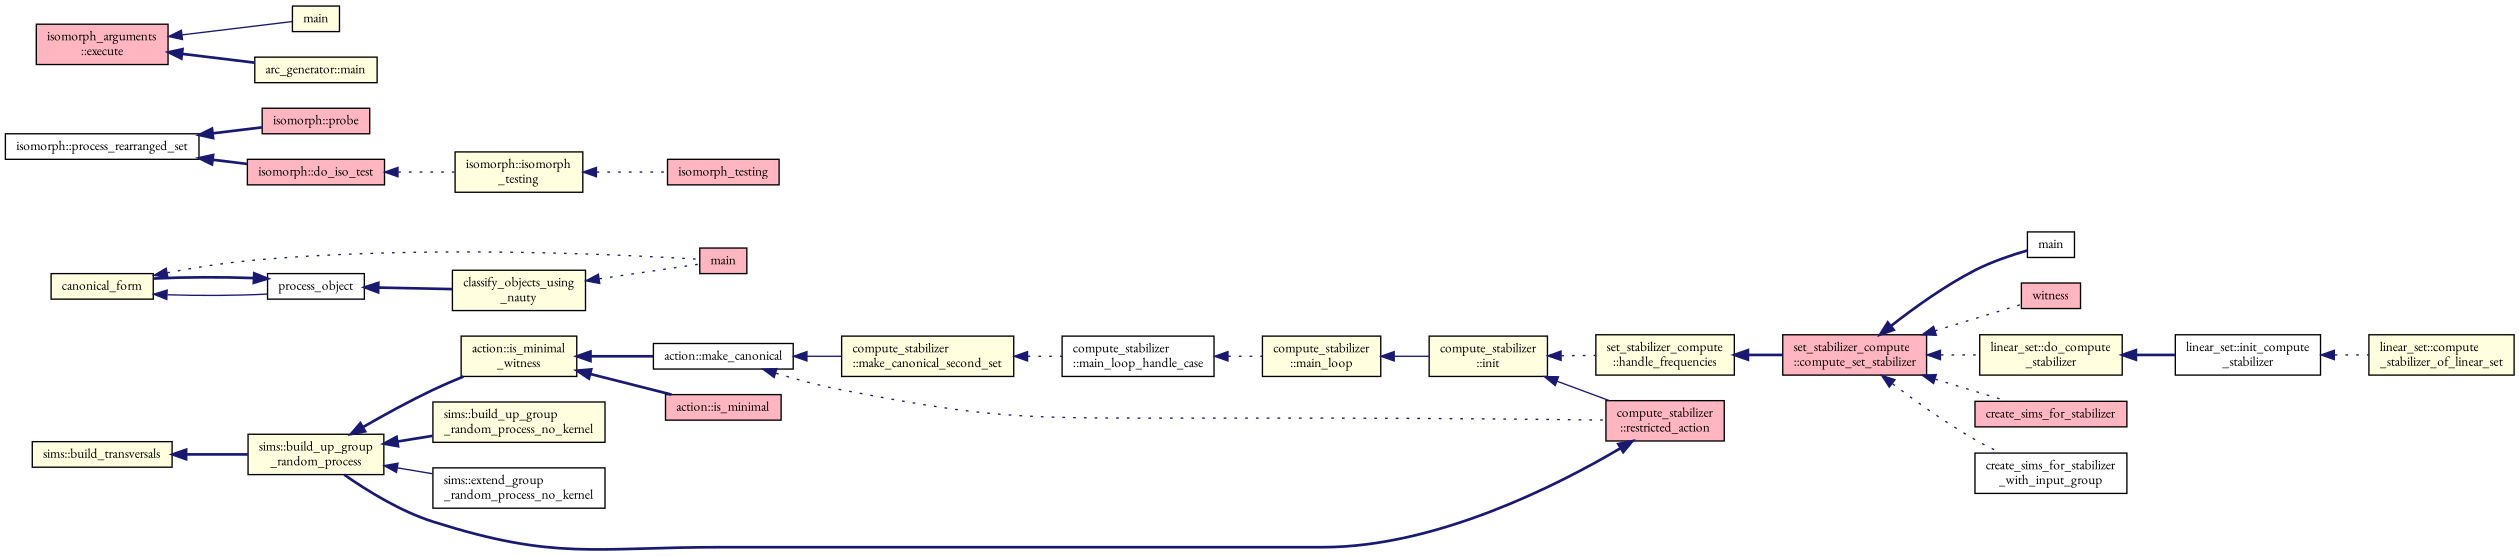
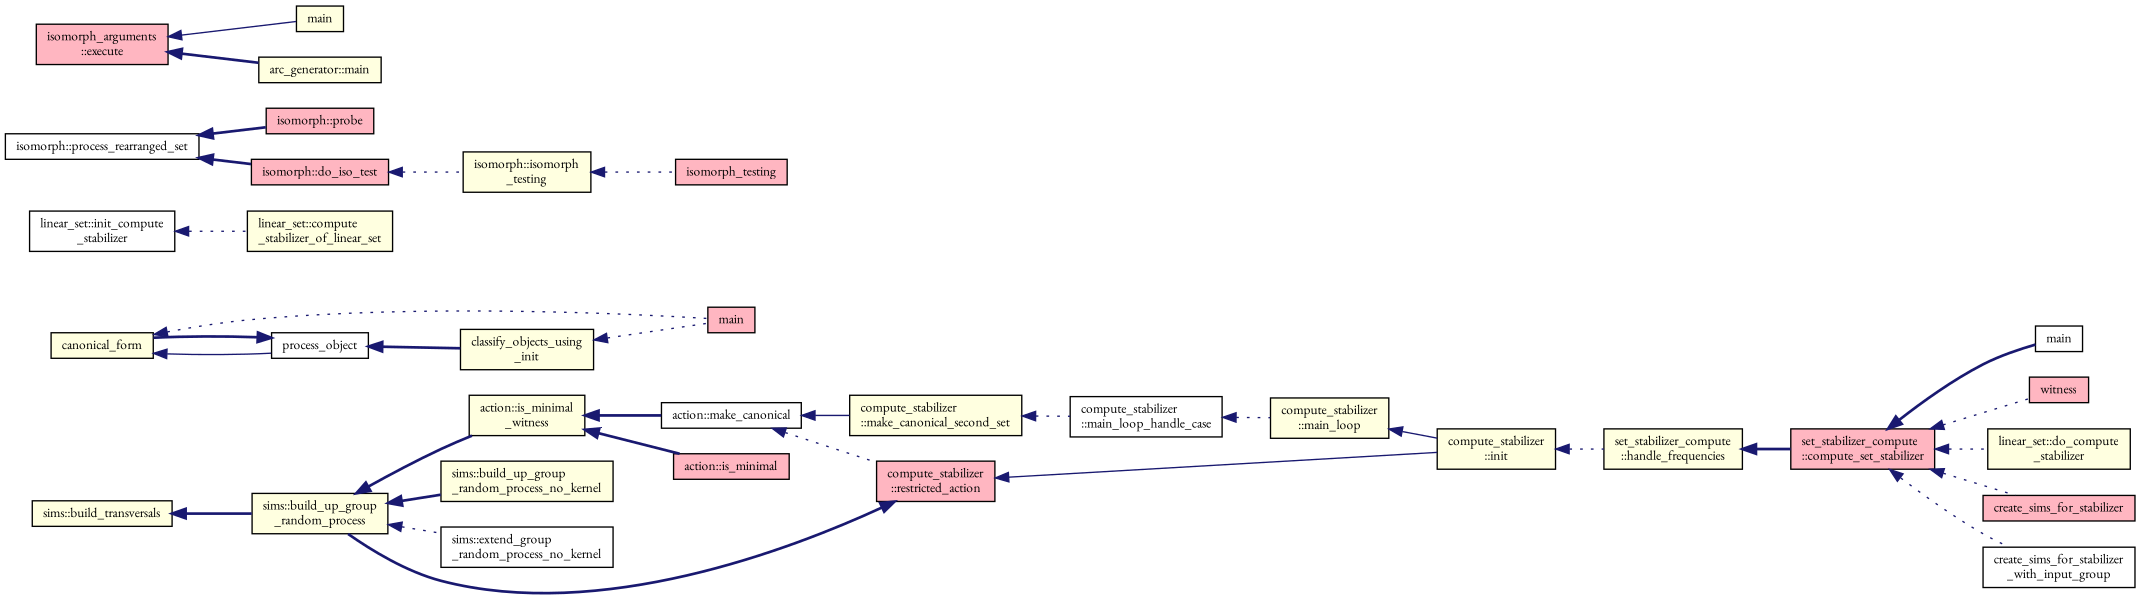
node "classify_objects_using _nauty": label "classify_objects_using _nauty" -> "classify_objects_using _init"
edge "linear_set::init_compute _stabilizer" -> "linear_set::do_compute _stabilizer": removed
edge "compute_stabilizer ::restricted_action" -> "compute_stabilizer ::init": reversed
edge "sims::extend_group _random_process_no_kernel" -> "sims::build_up_group _random_process": style solid -> dotted
